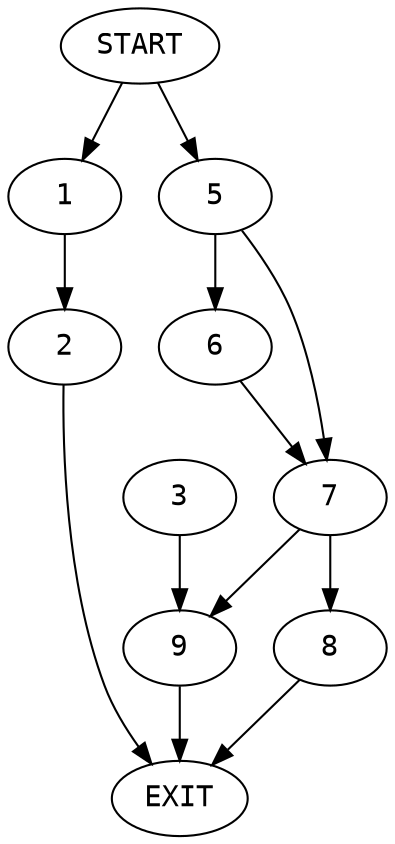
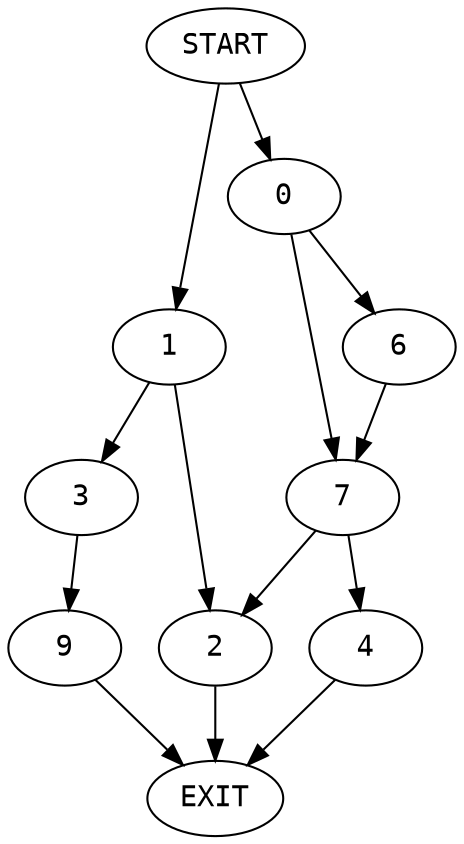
node "5": label "5" -> "0"
edge "1" -> "3": added
edge "7" -> "9": now "7" -> "2"
node "8": label "8" -> "4"
